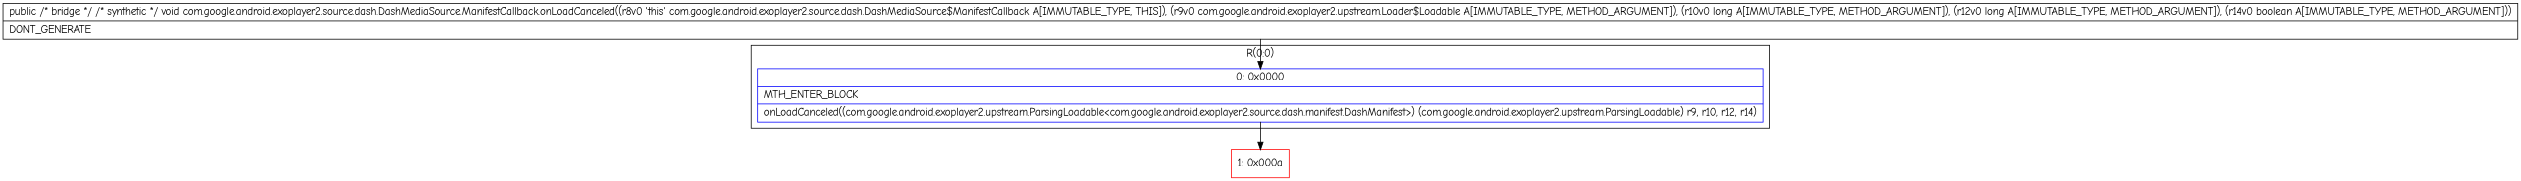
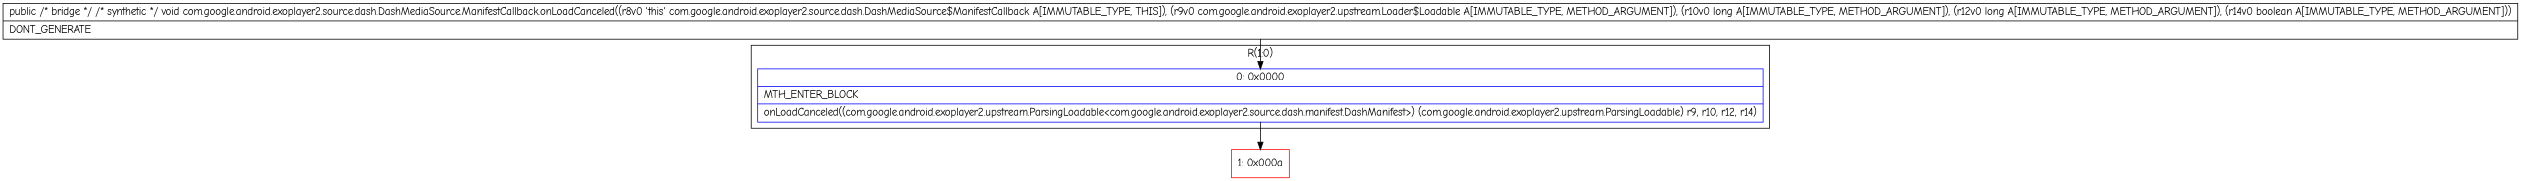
cluster "R(0:0)": label "R(0:0)" -> "R(1:0)"
